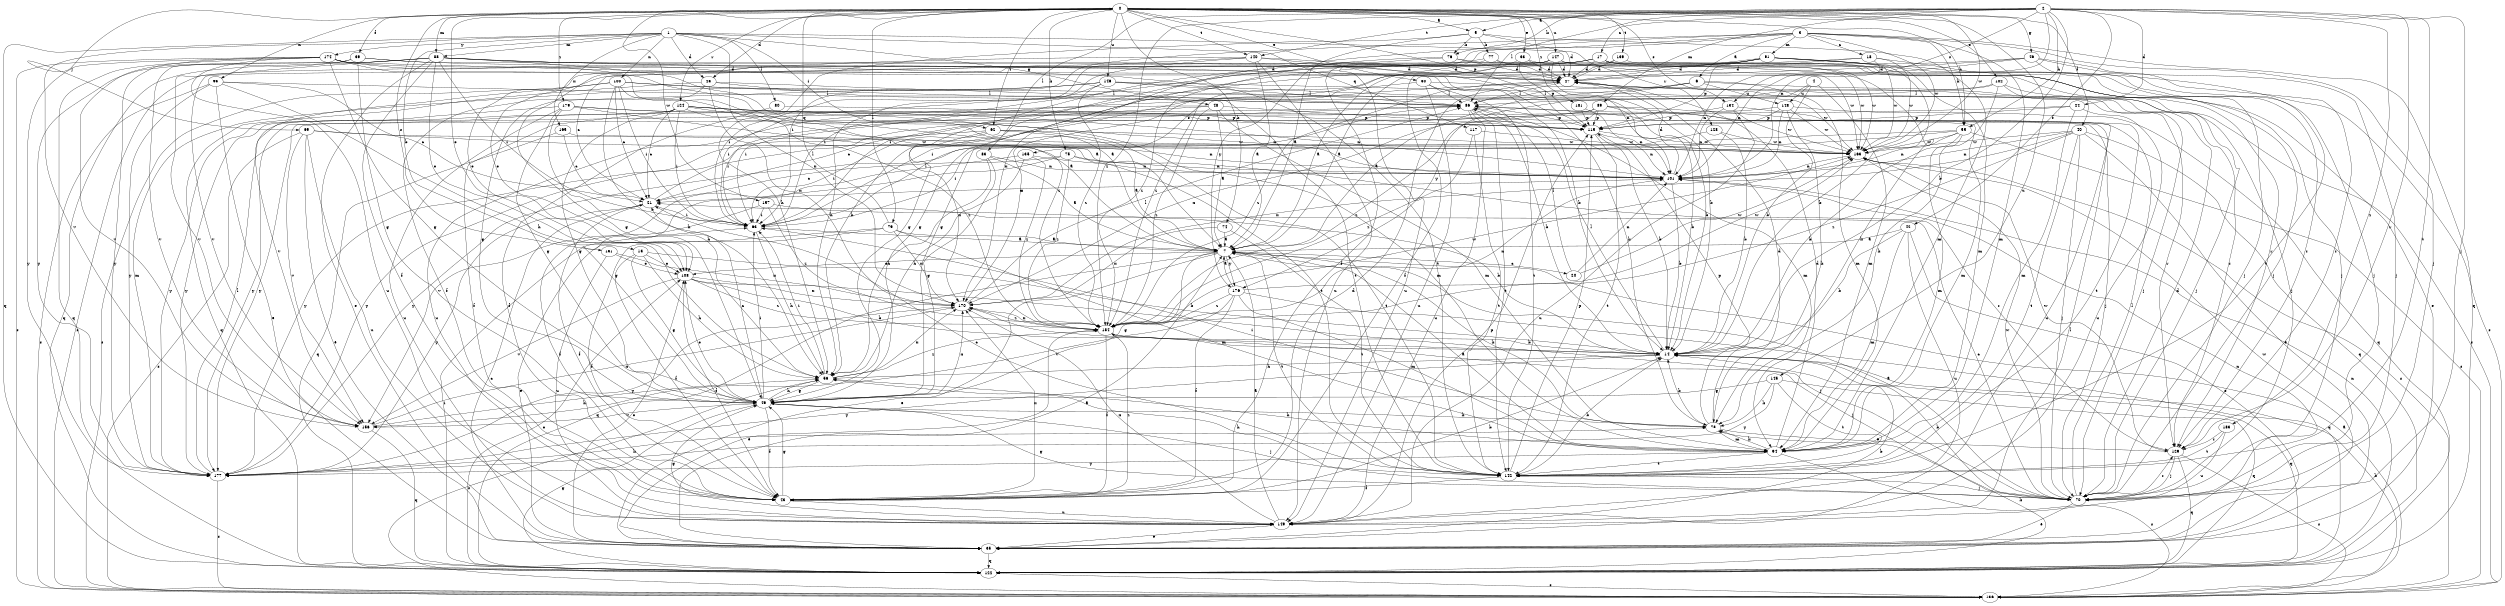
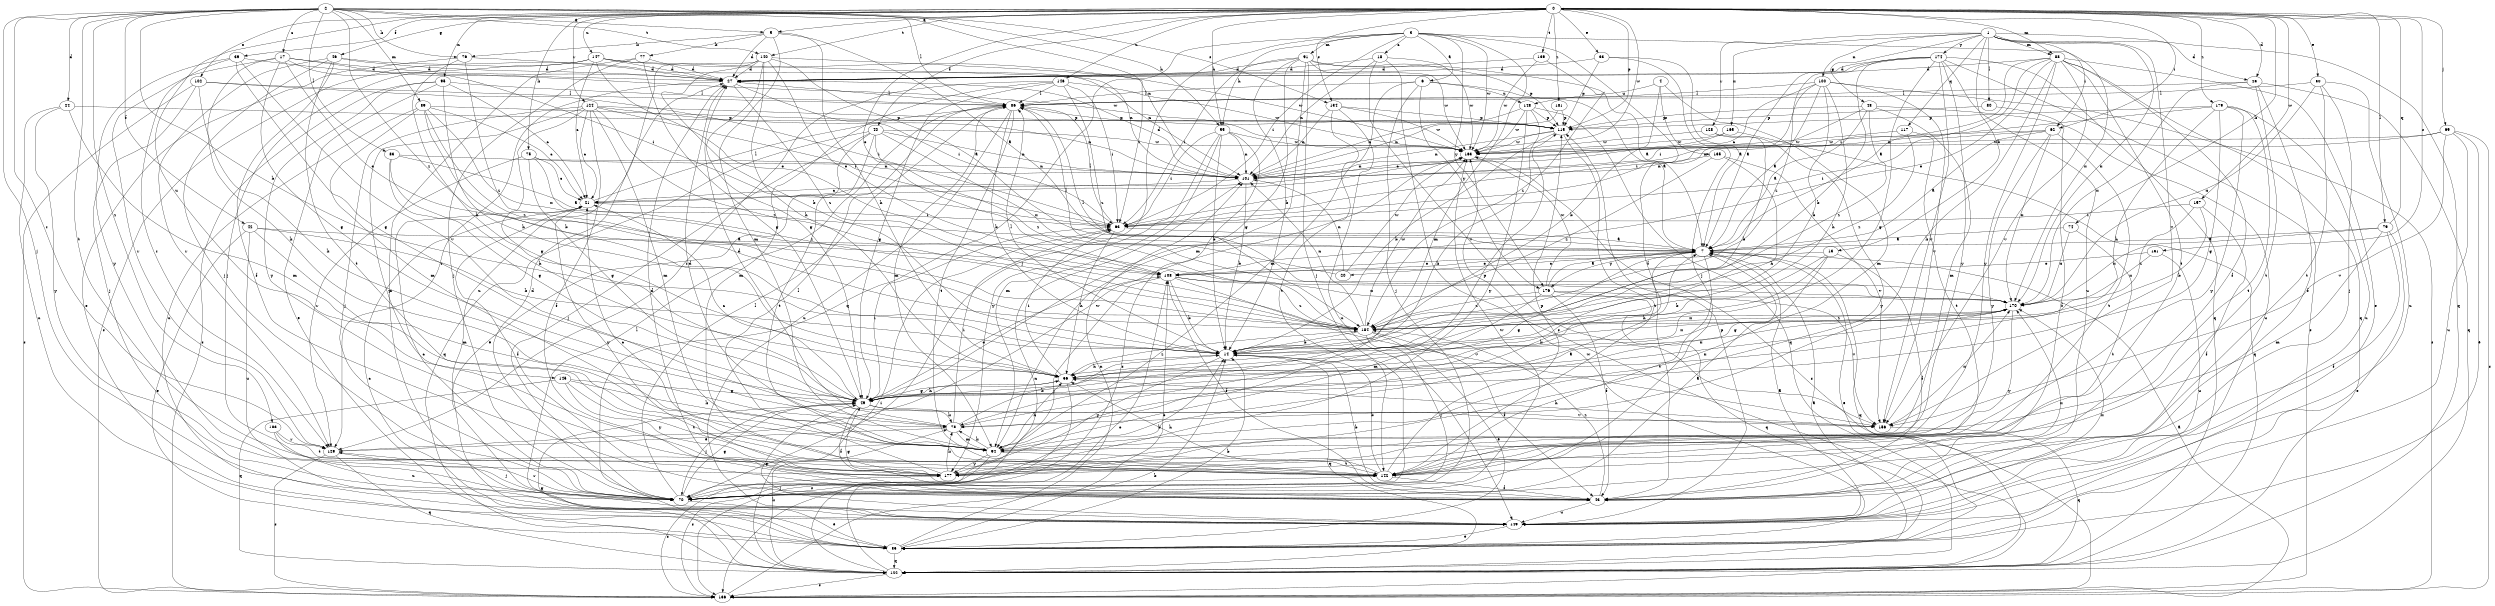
edge "140" -> "108": added, label "o"
